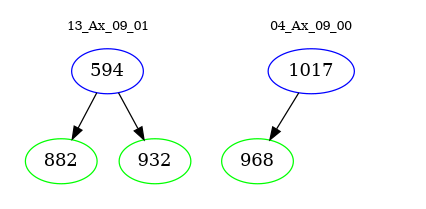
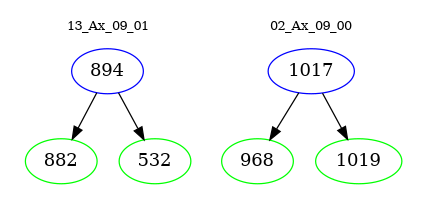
cluster "04_Ax_09_00": label "04_Ax_09_00" -> "02_Ax_09_00"
node "594": label "594" -> "894"
node "932": label "932" -> "532"
node "1019": added
